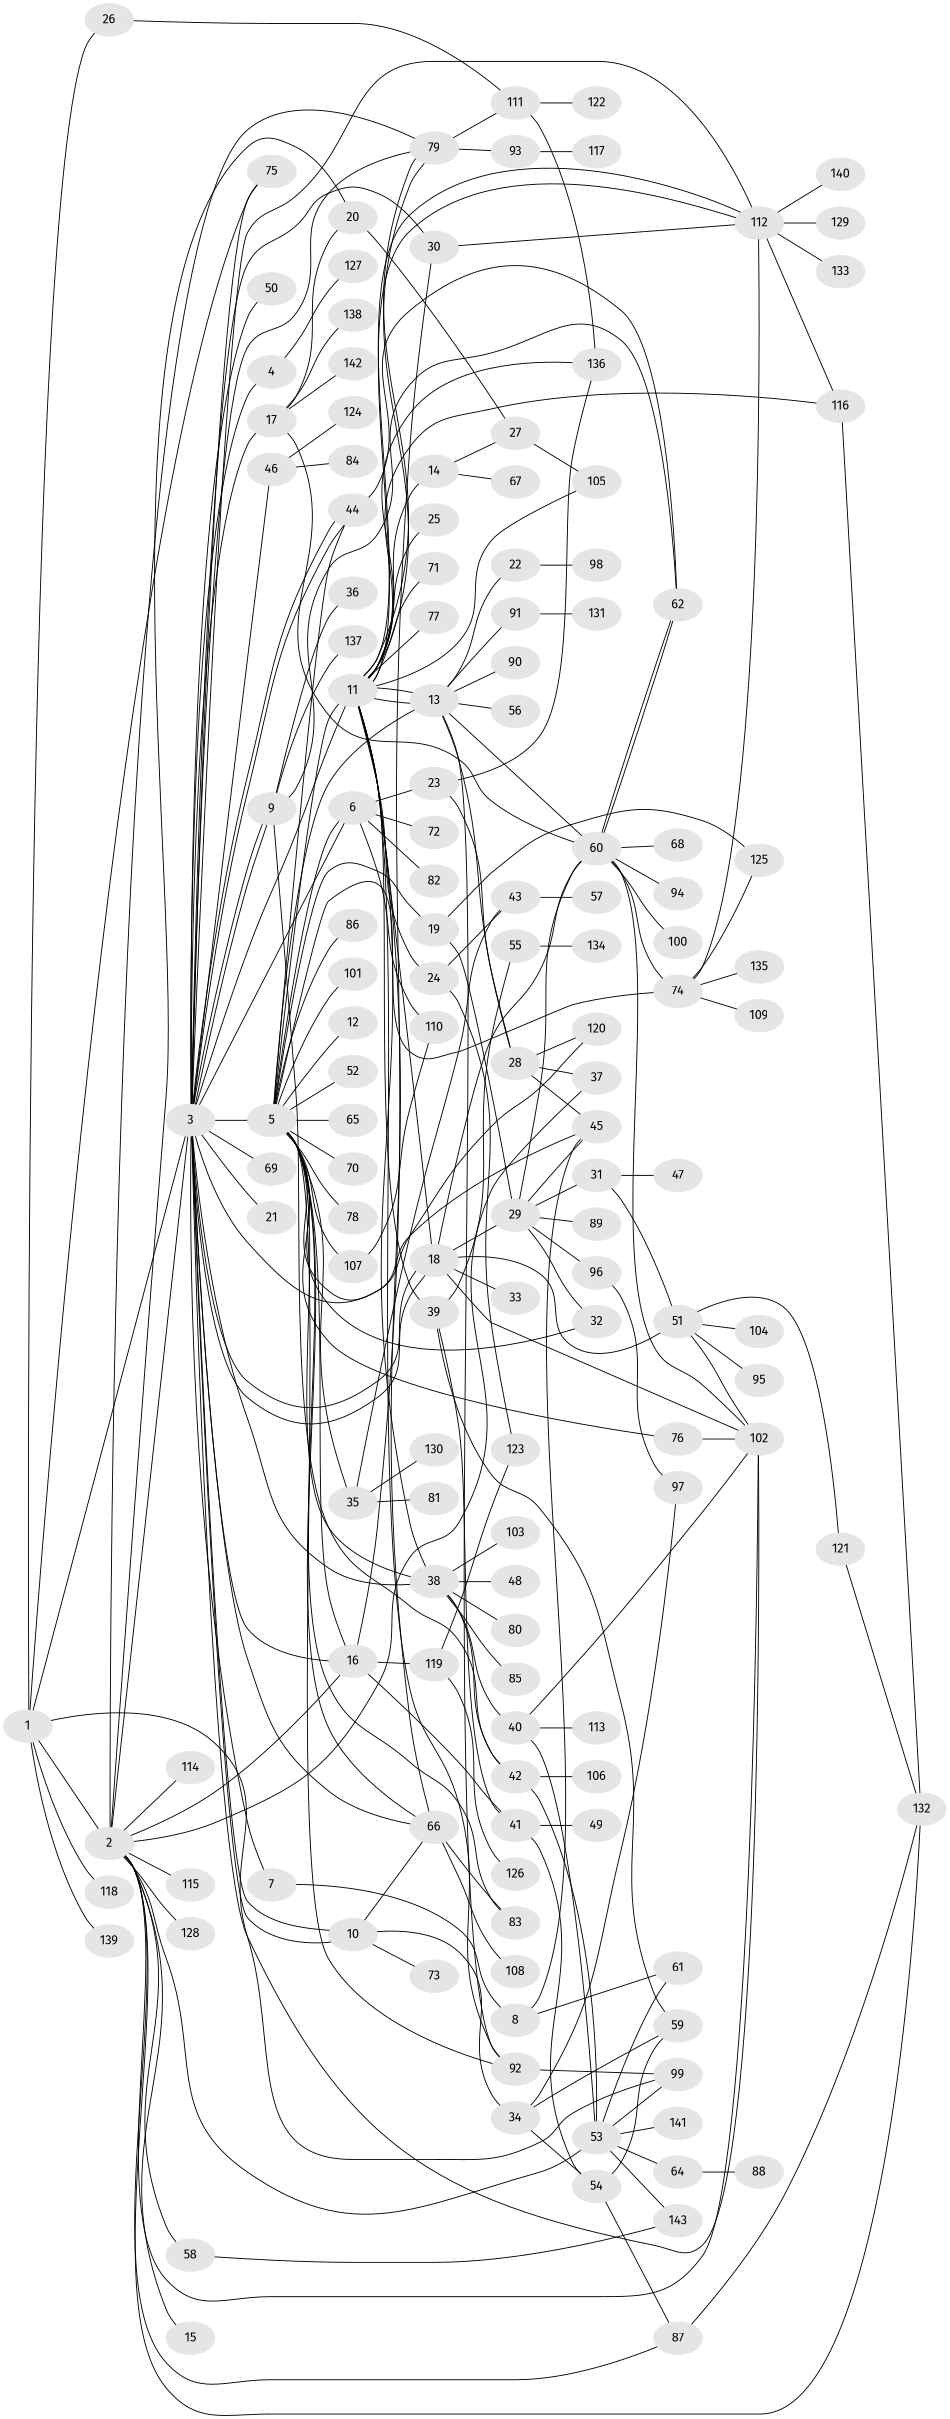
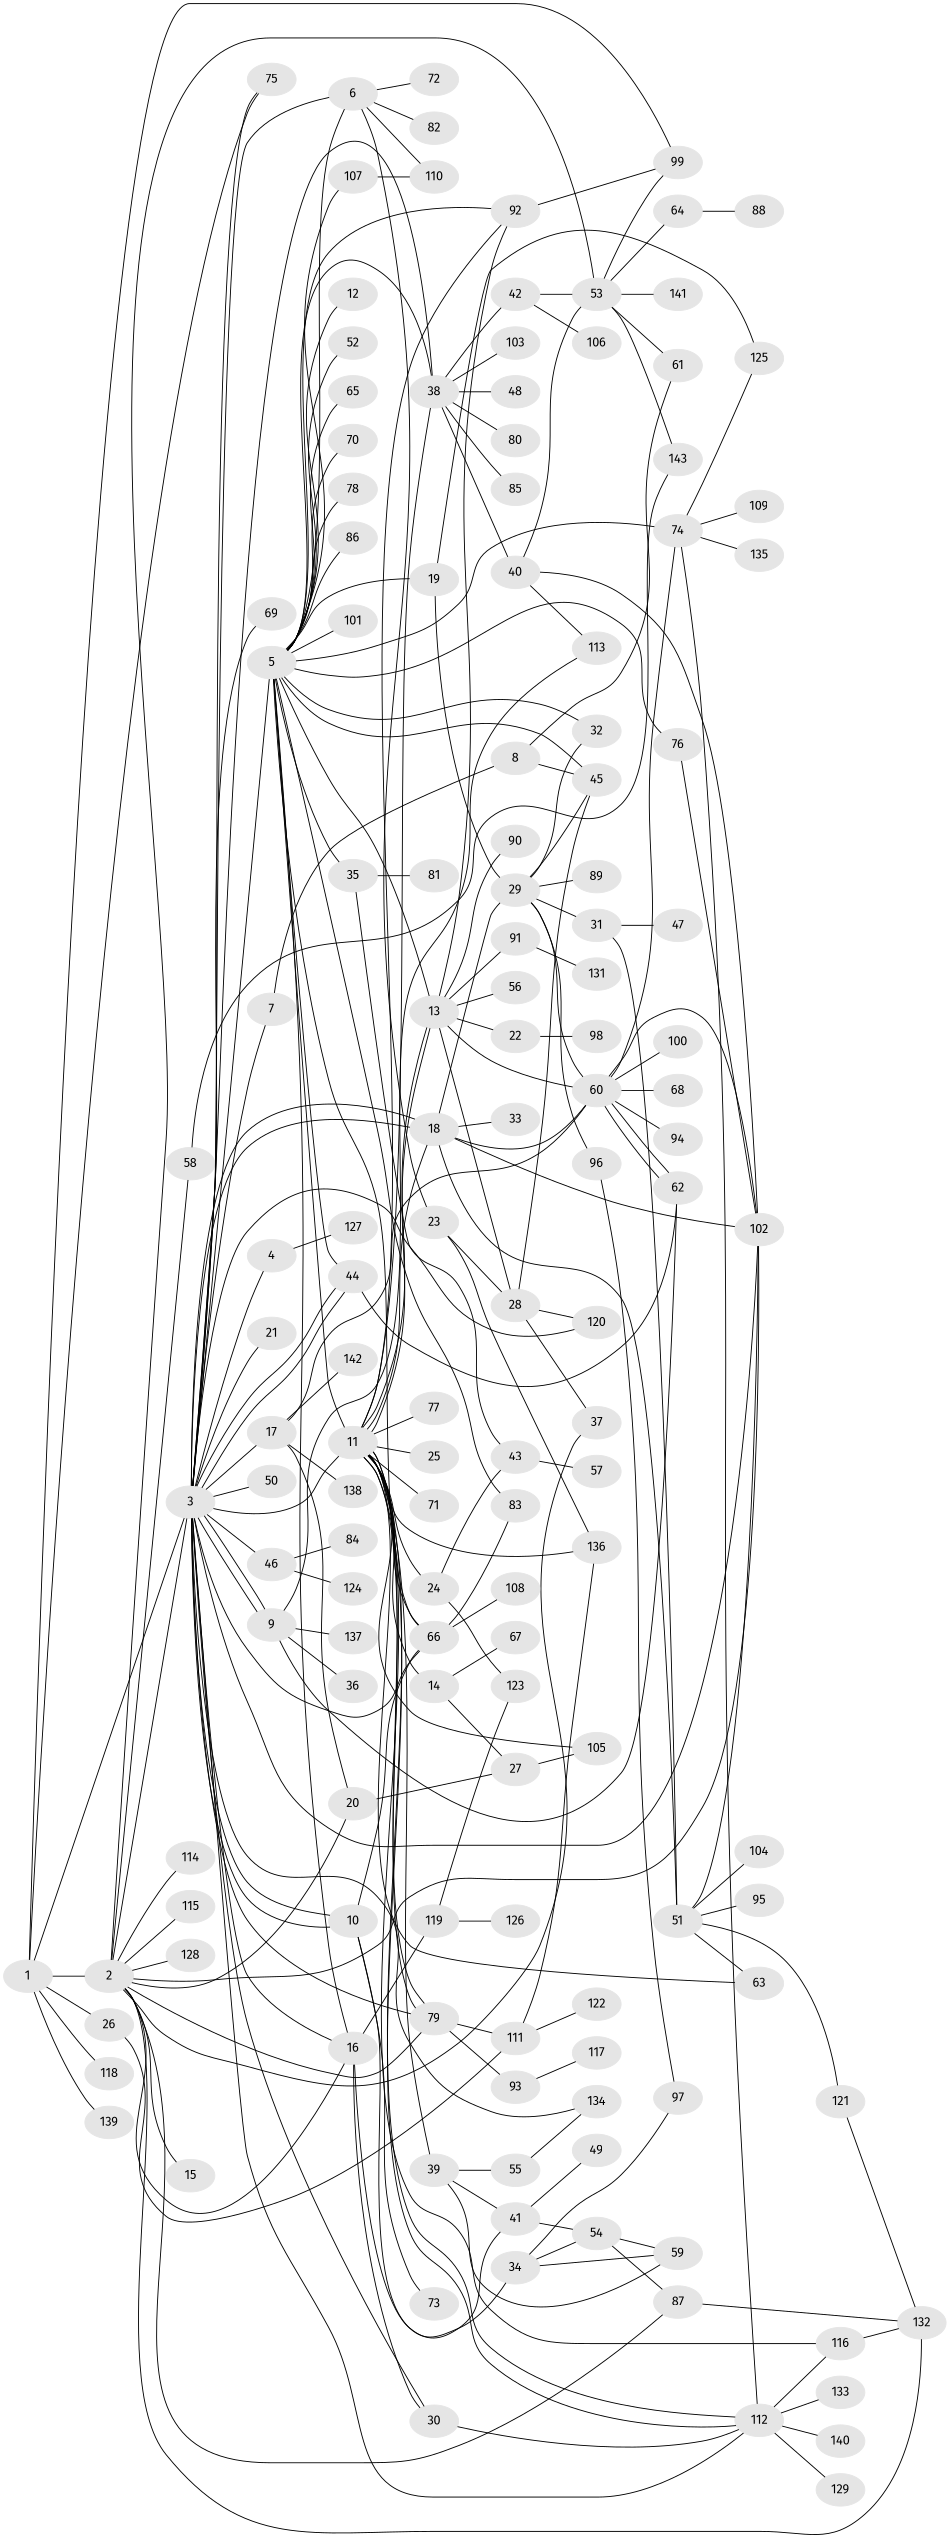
edge "9" -- "42": now "9" -- "113"
node "130": removed
edge "3" -- "134": added
node "63": added
